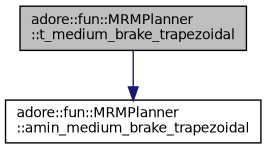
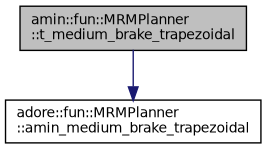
node "adore::fun::MRMPlanner ::t_medium_brake_trapezoidal": label "adore::fun::MRMPlanner ::t_medium_brake_trapezoidal" -> "amin::fun::MRMPlanner ::t_medium_brake_trapezoidal"
